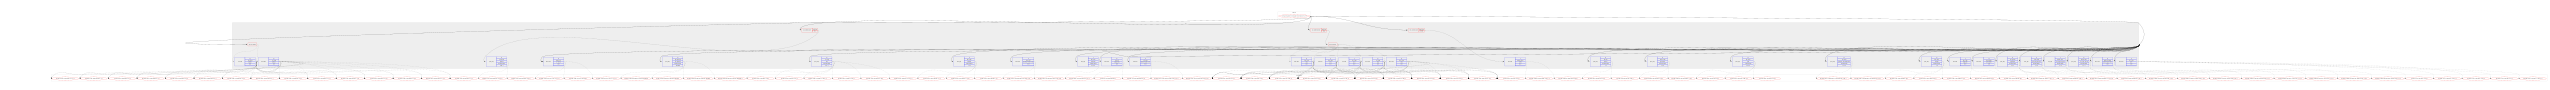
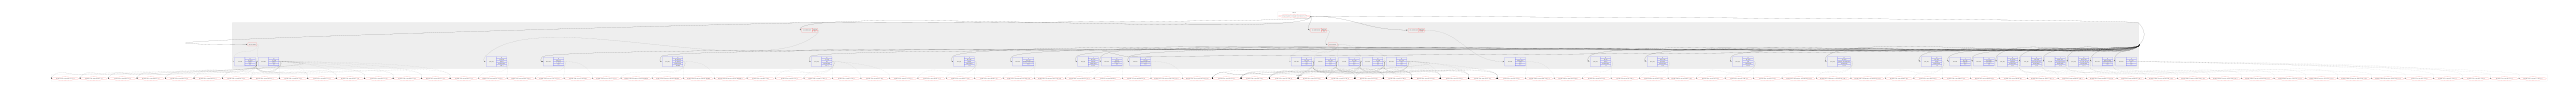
node "portage://dev-libs/gobject-introspection-1.58.3": added
